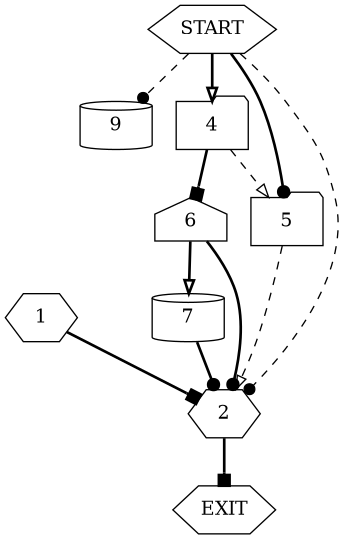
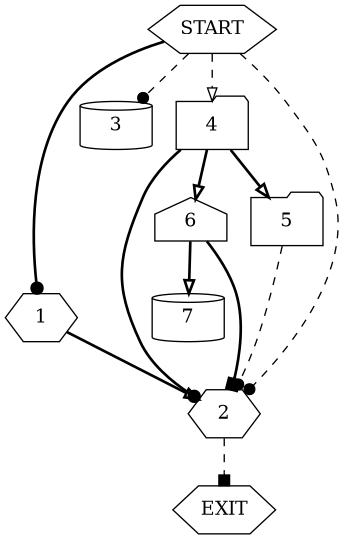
edge "START" -> "4": style bold -> dashed
edge "START" -> "5": now "START" -> "1"
node "9": label "9" -> "3"
edge "4" -> "6": arrowhead box -> onormal
edge "4" -> "5": style dashed -> bold
edge "6" -> "2": arrowhead dot -> box
edge "5" -> "2": arrowhead onormal -> dot
edge "7" -> "2": now "4" -> "2"
edge "1" -> "2": arrowhead box -> onormal
edge "2" -> "EXIT": style bold -> dashed
